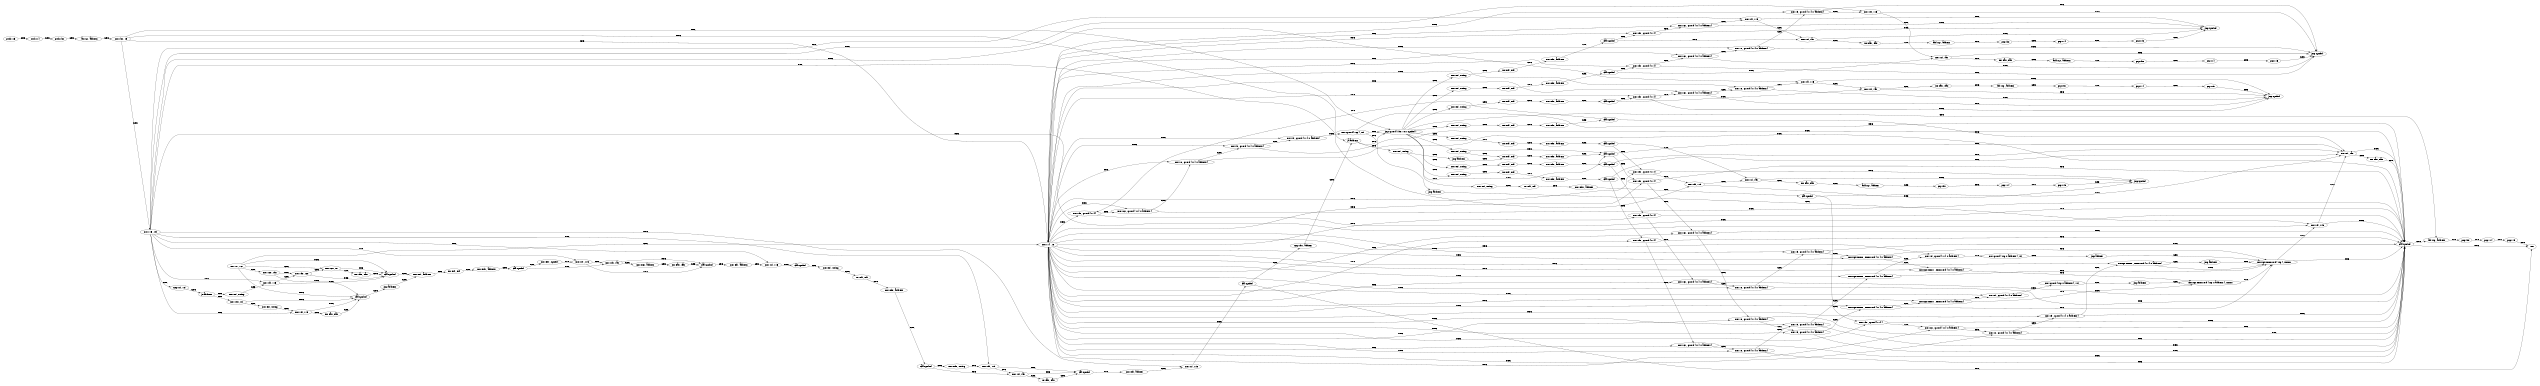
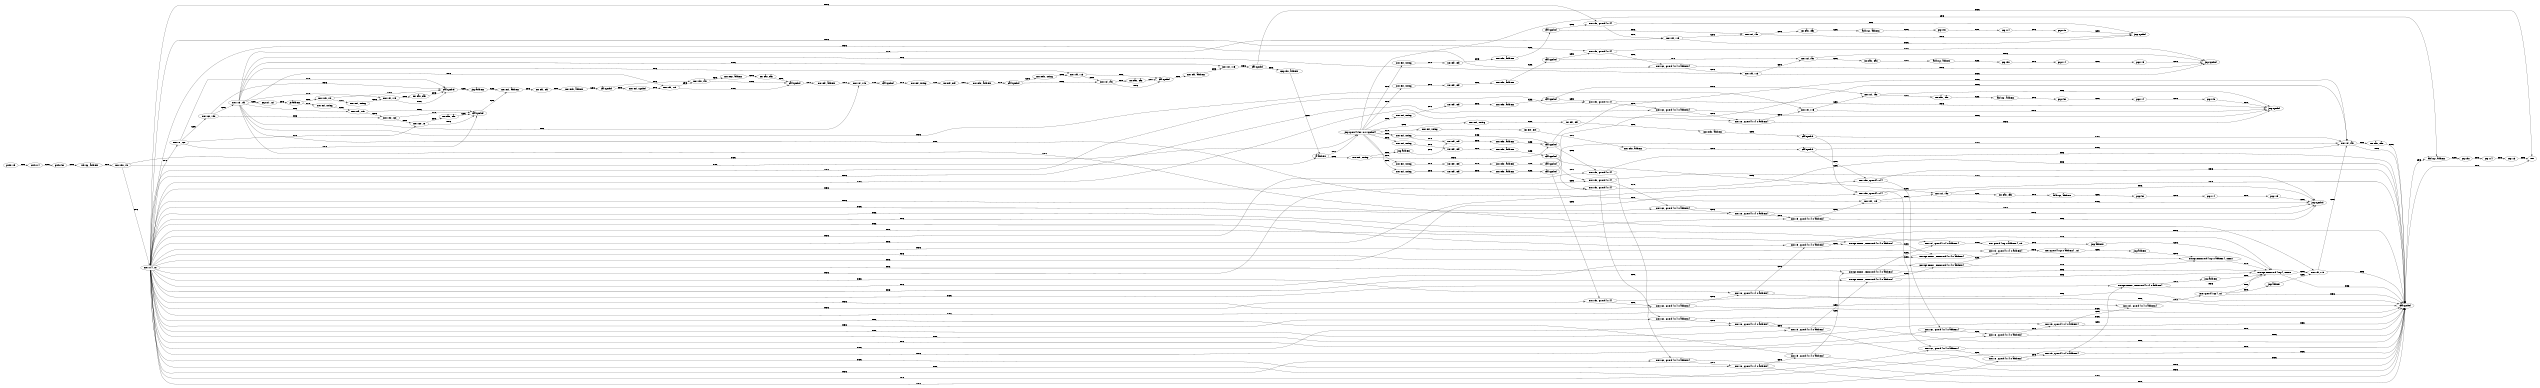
node "rax rsp , address": label "rax rsp , address" -> "sub rsp , address"
edge "mov qword [ rsp ] , rsi" -> "jmp qword [ rbx * 8 + symbol ]": now "mov qword [ rsp ] , rsi" -> "movups xmmword [ rsp ] , xmm0"
edge "mov rbx , r9" -> "mov r15 , rdi": now "mov rcx , rdx" -> "mov r15 , rdi"
edge "mov r8 , rcx" -> "mov r14 , r8": reversed
node "mov edi , symbol": label "mov edi , symbol" -> "mov esi , symbol"
